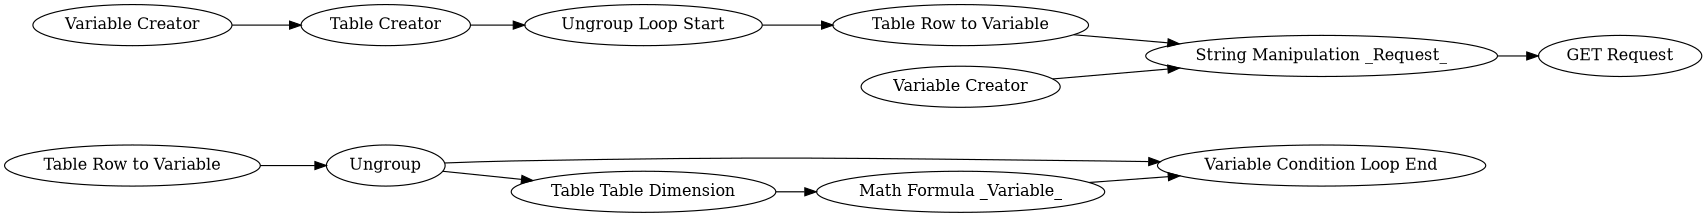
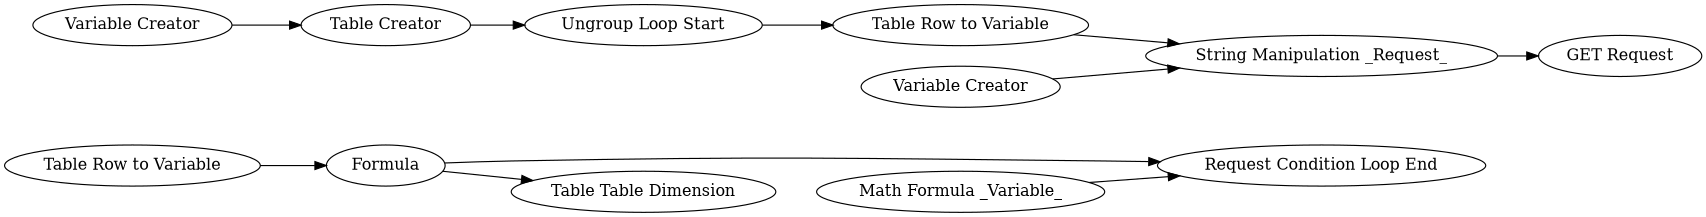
node "Ungroup": label "Ungroup" -> "Formula"
node "Variable Condition Loop End": label "Variable Condition Loop End" -> "Request Condition Loop End"
edge "Table Table Dimension" -> "Math Formula _Variable_": removed
